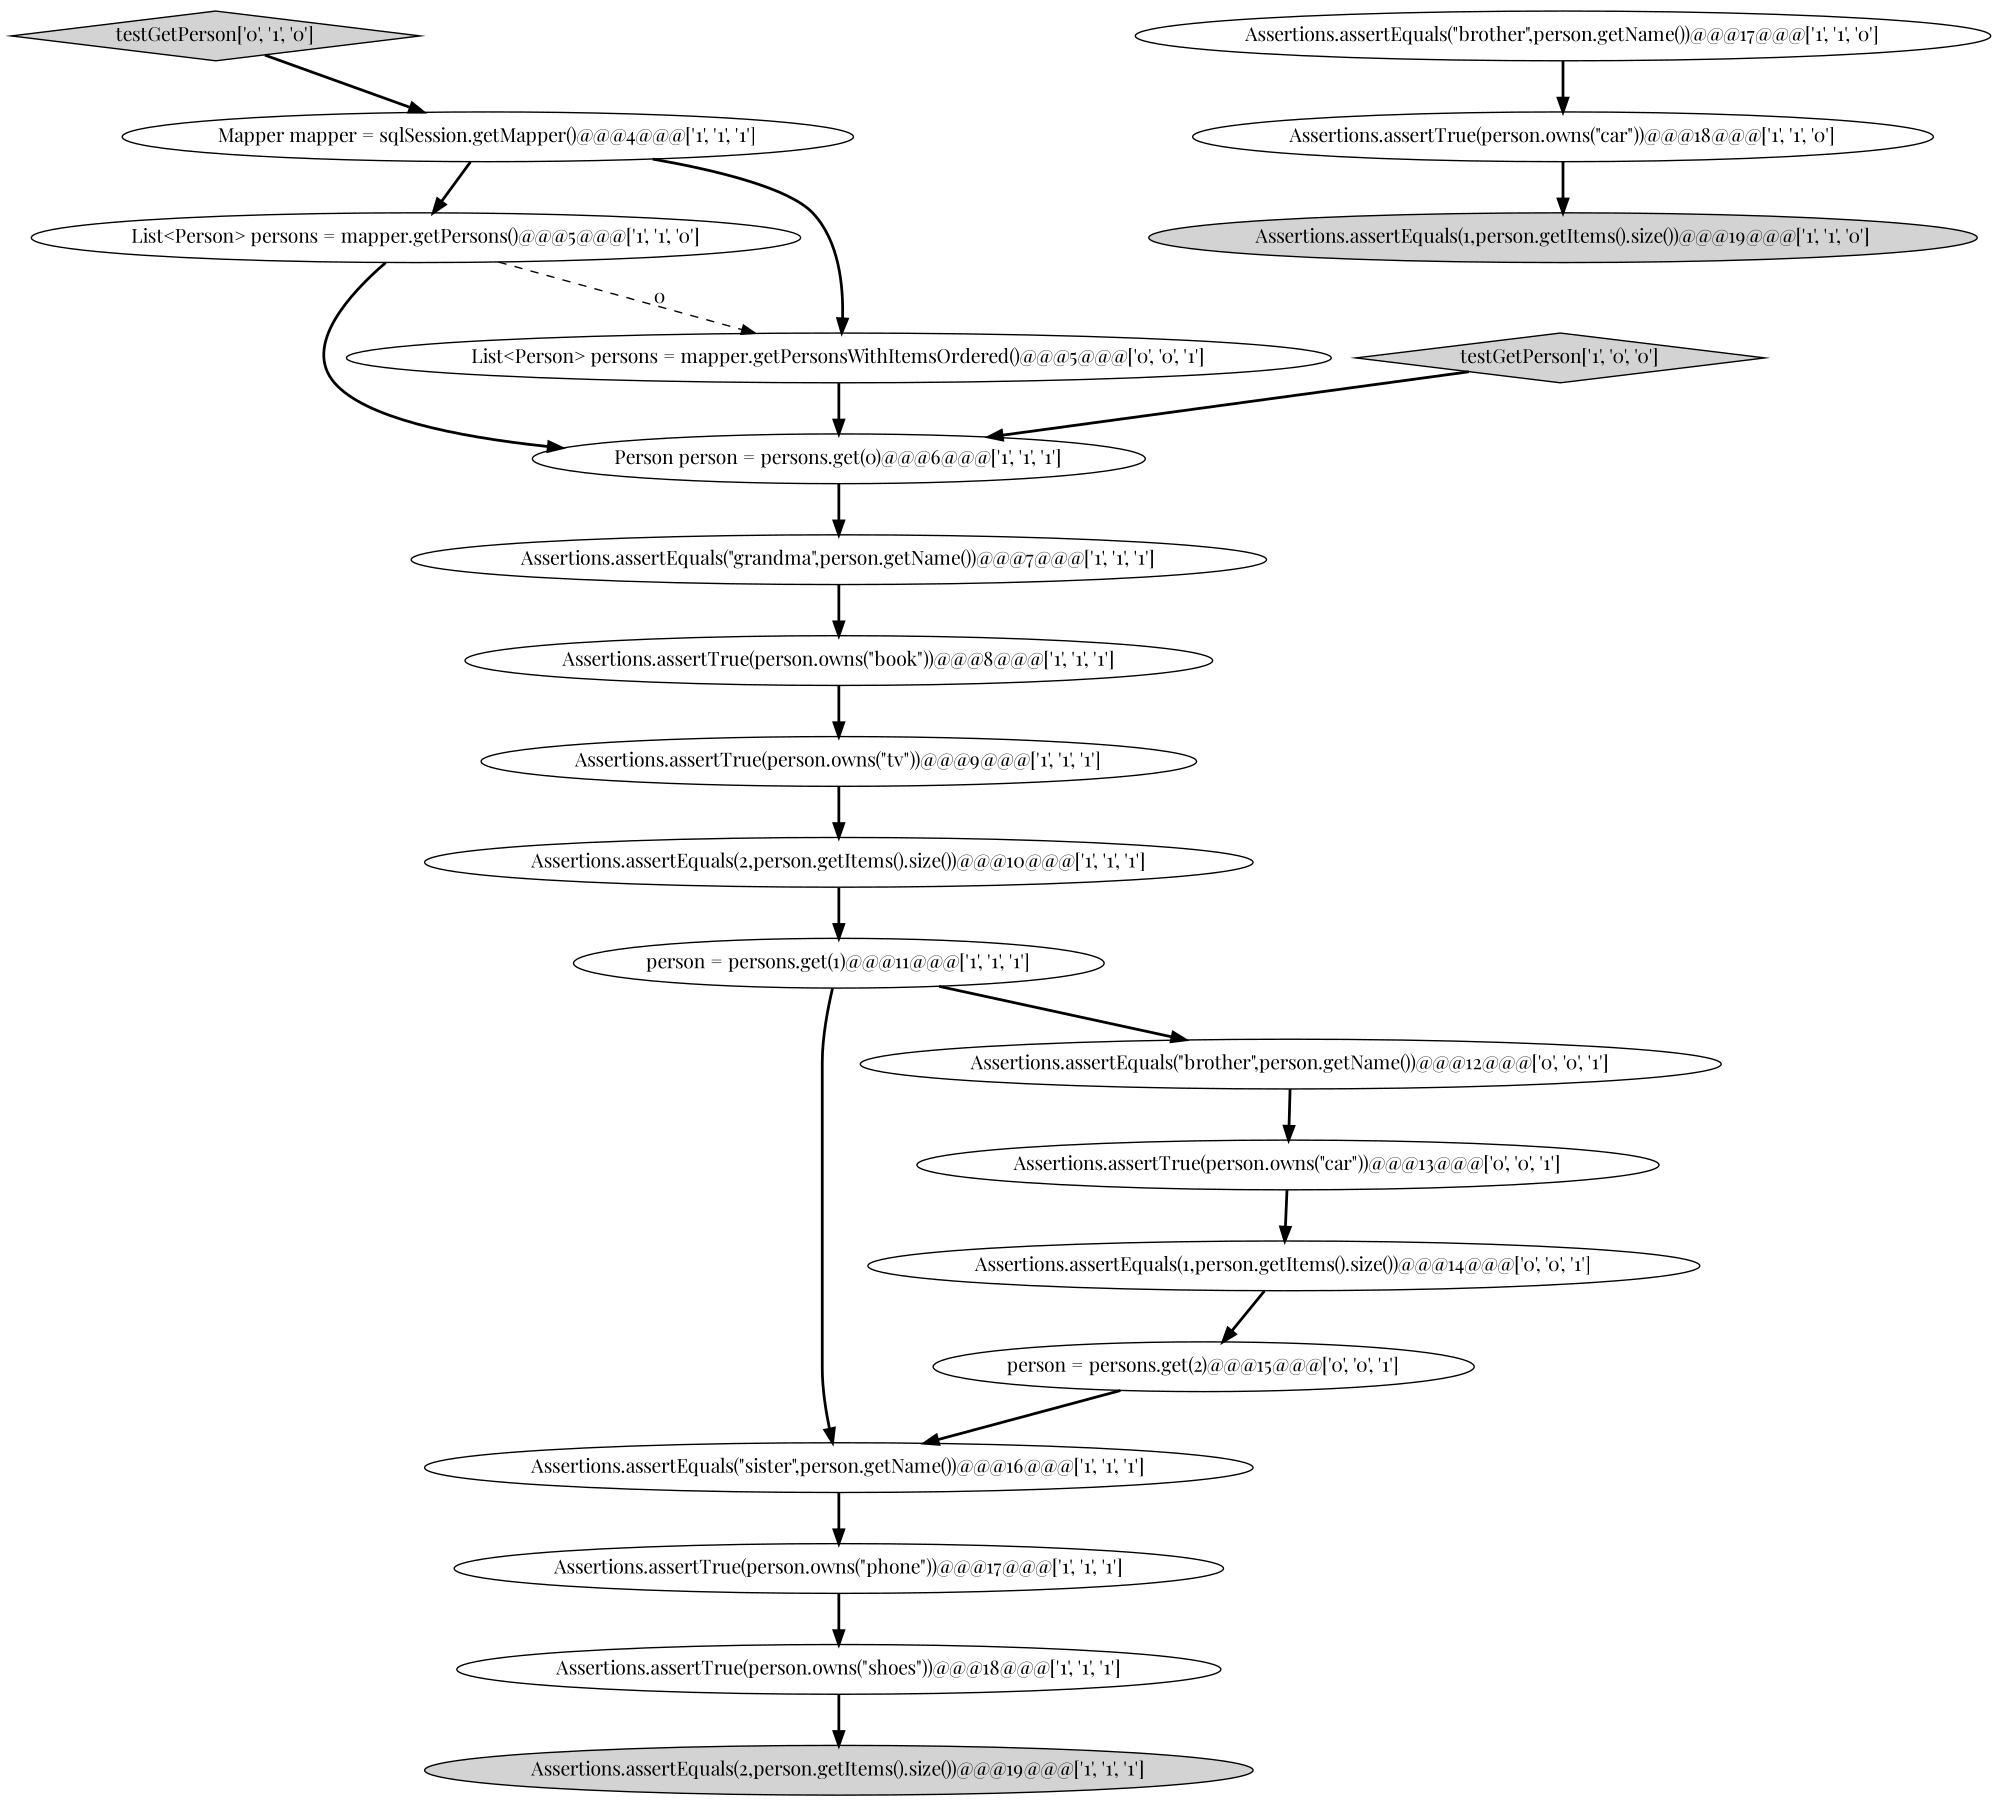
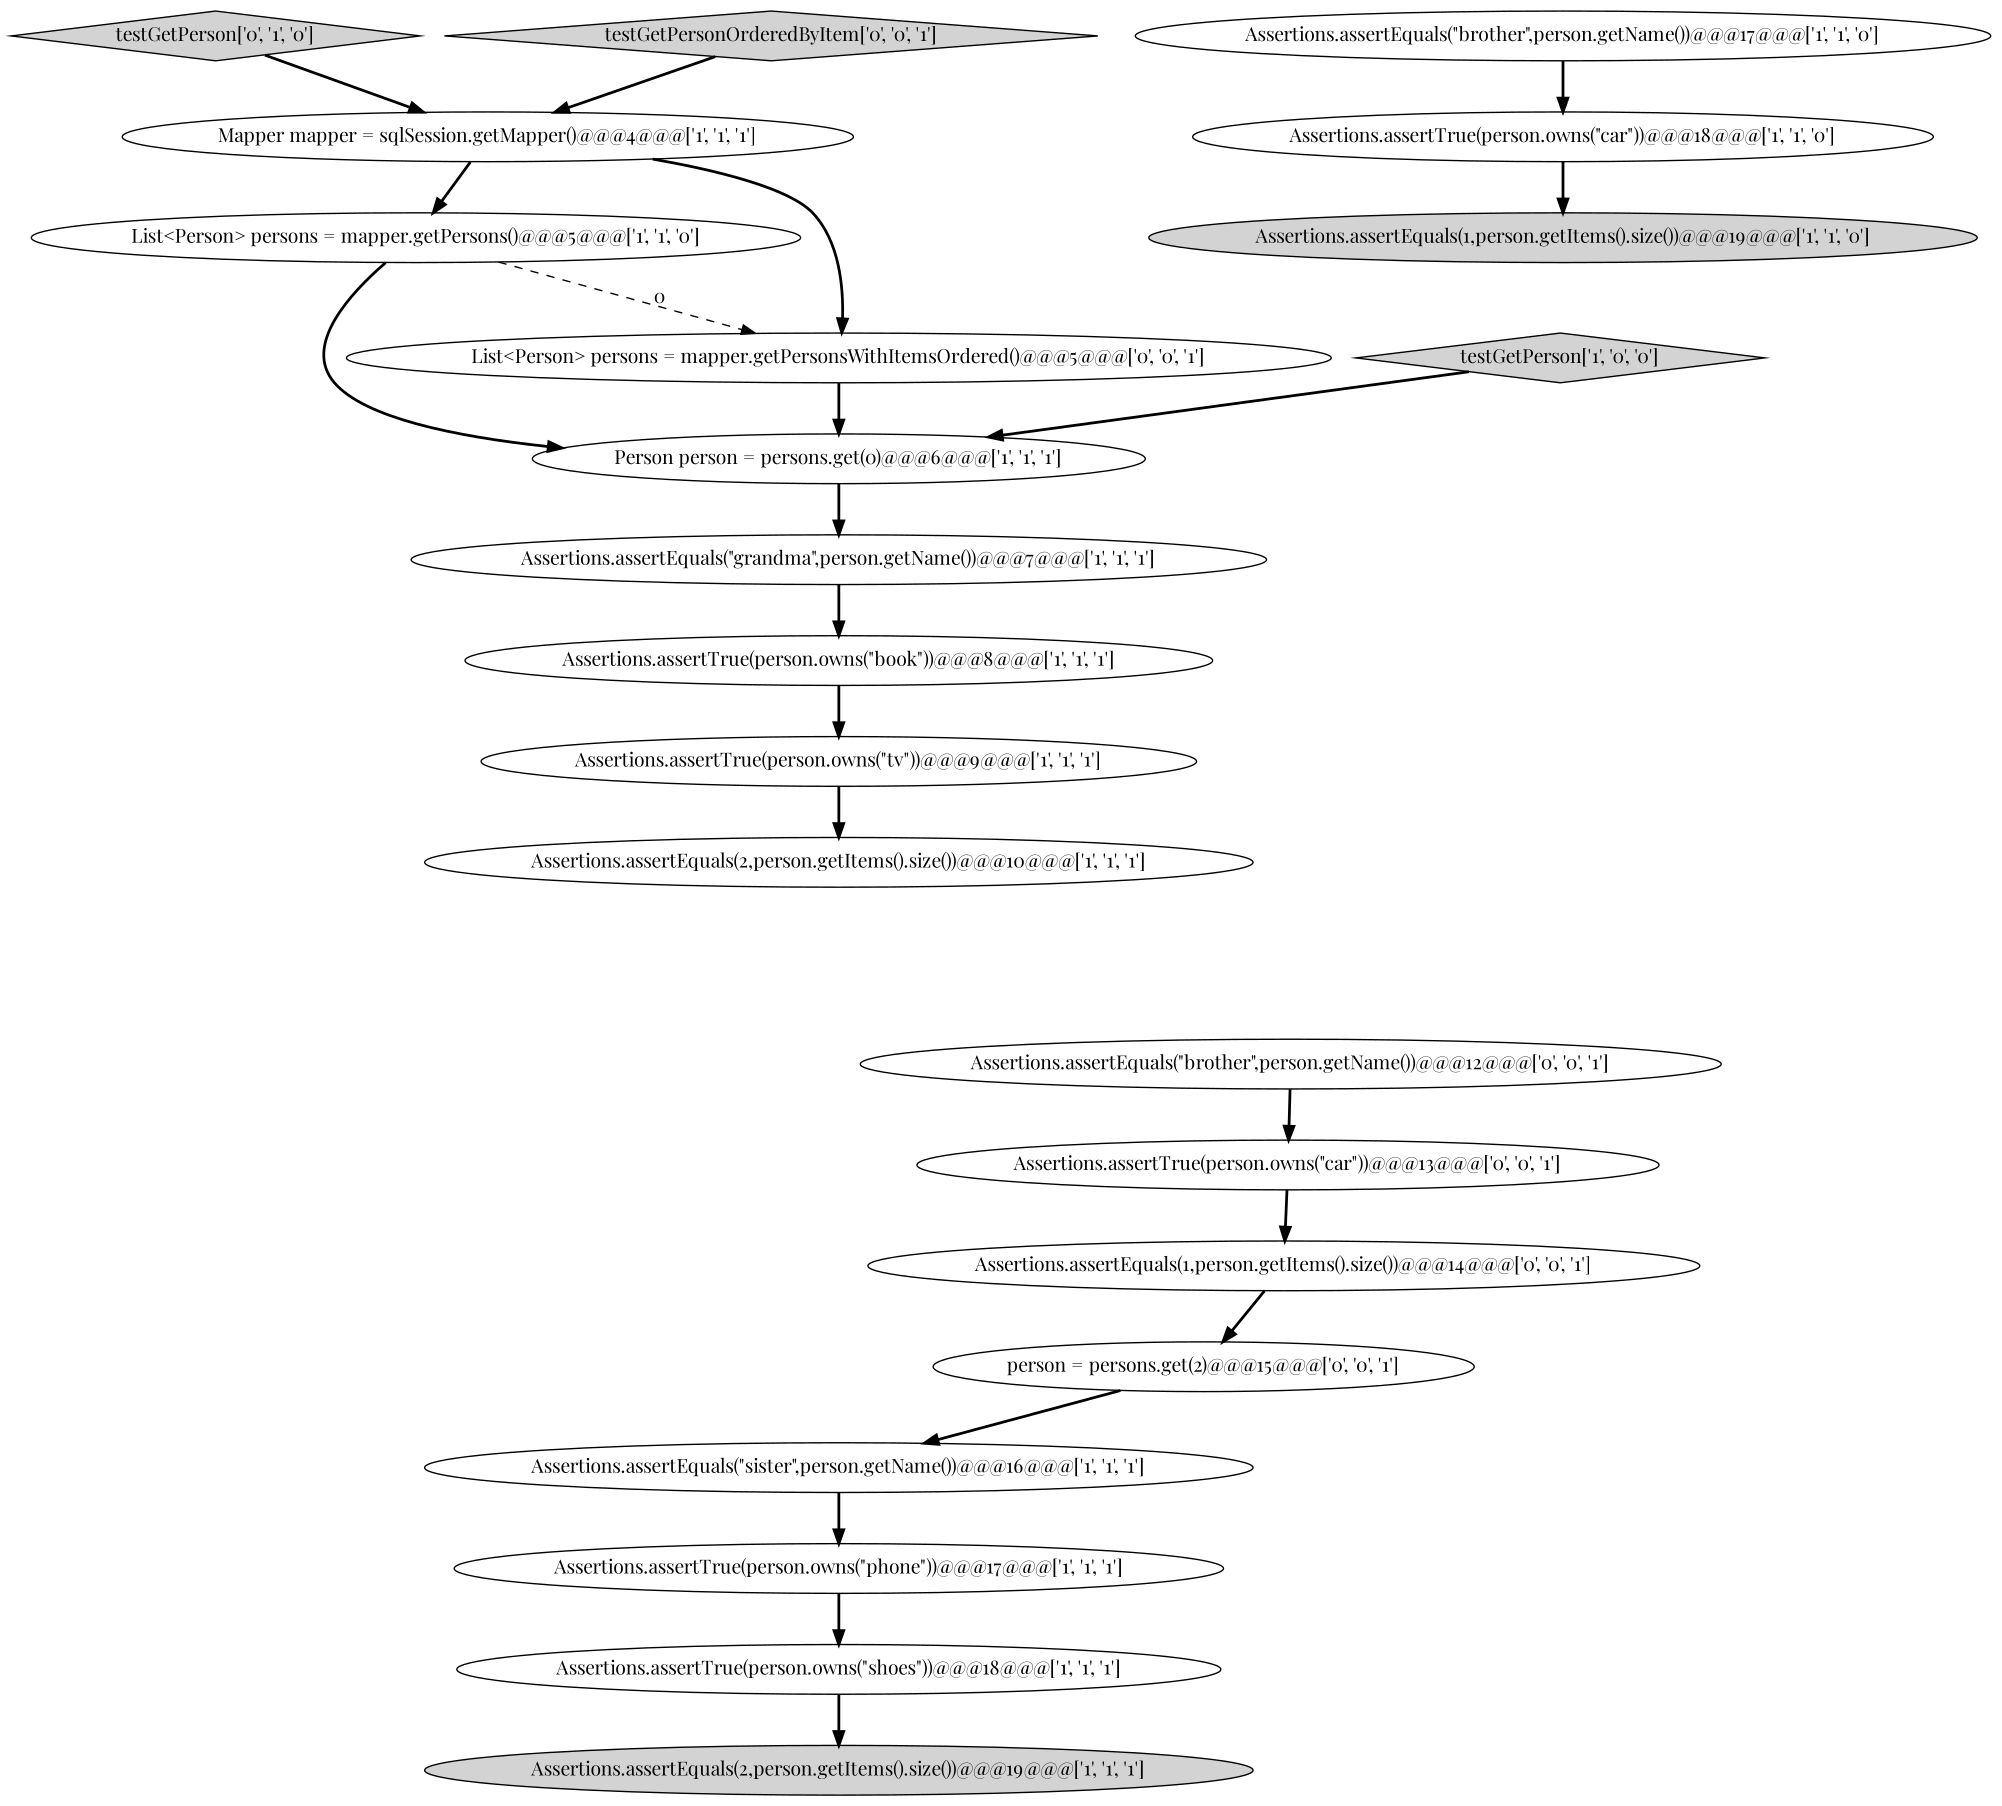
node "testGetPersonOrderedByItem['0', '0', '1']": added
node "person = persons.get(1)@@@11@@@['1', '1', '1']": removed
